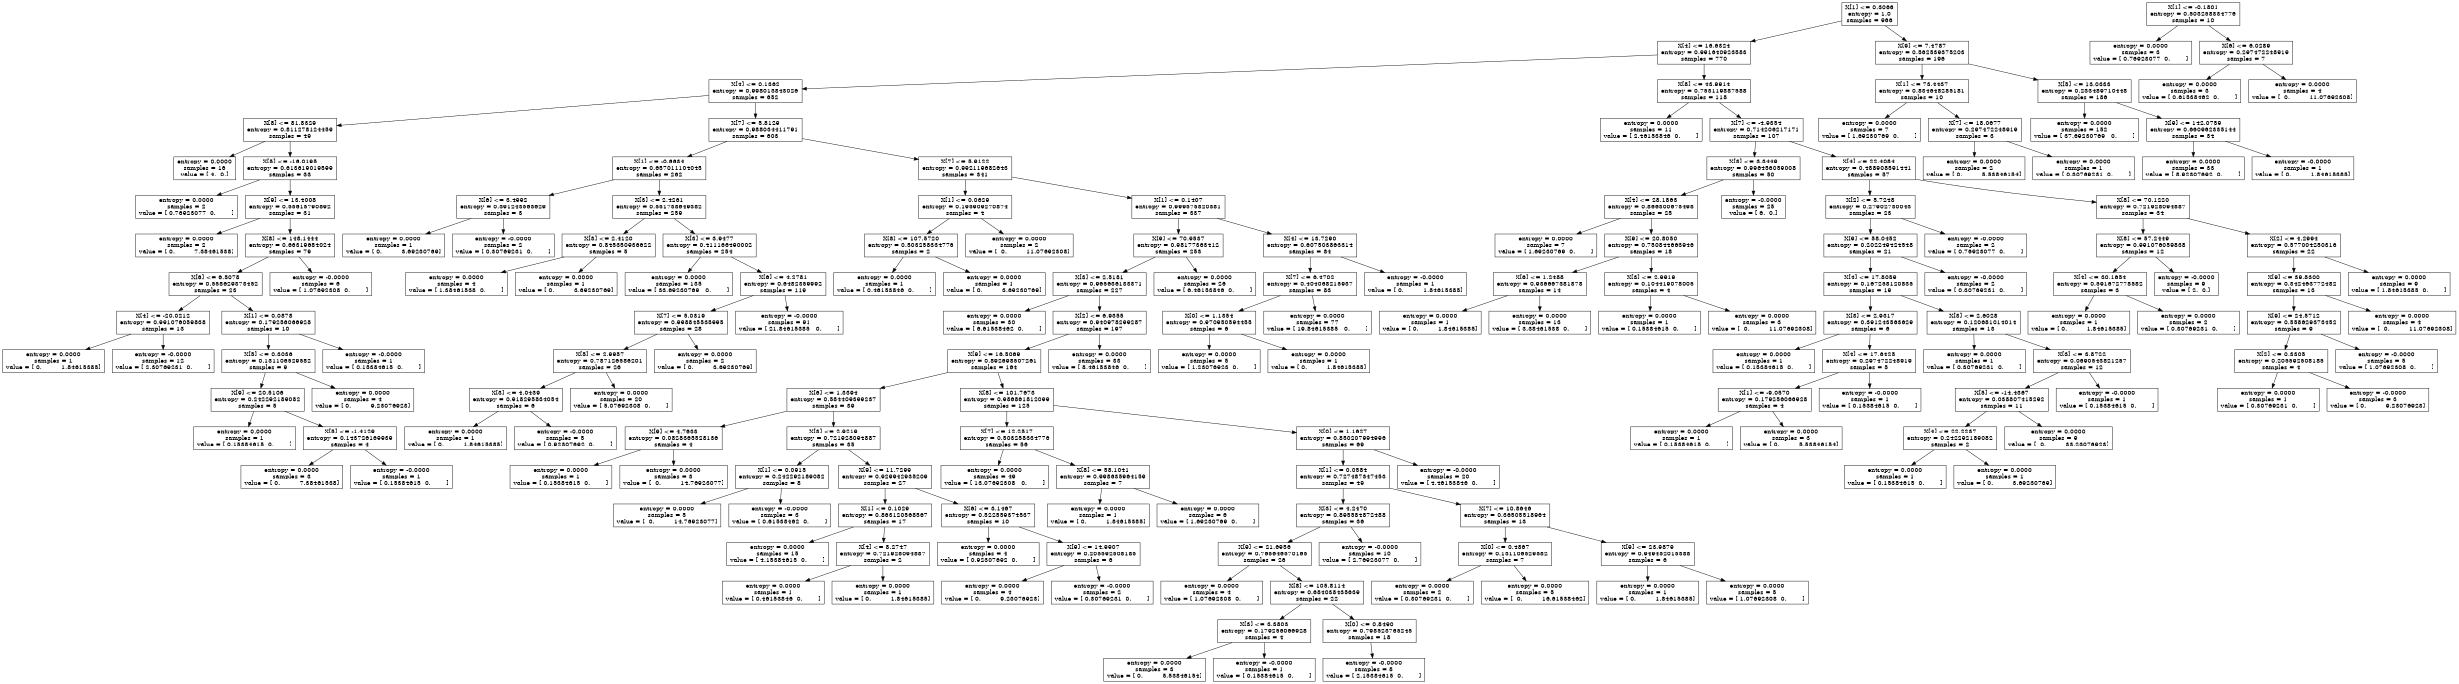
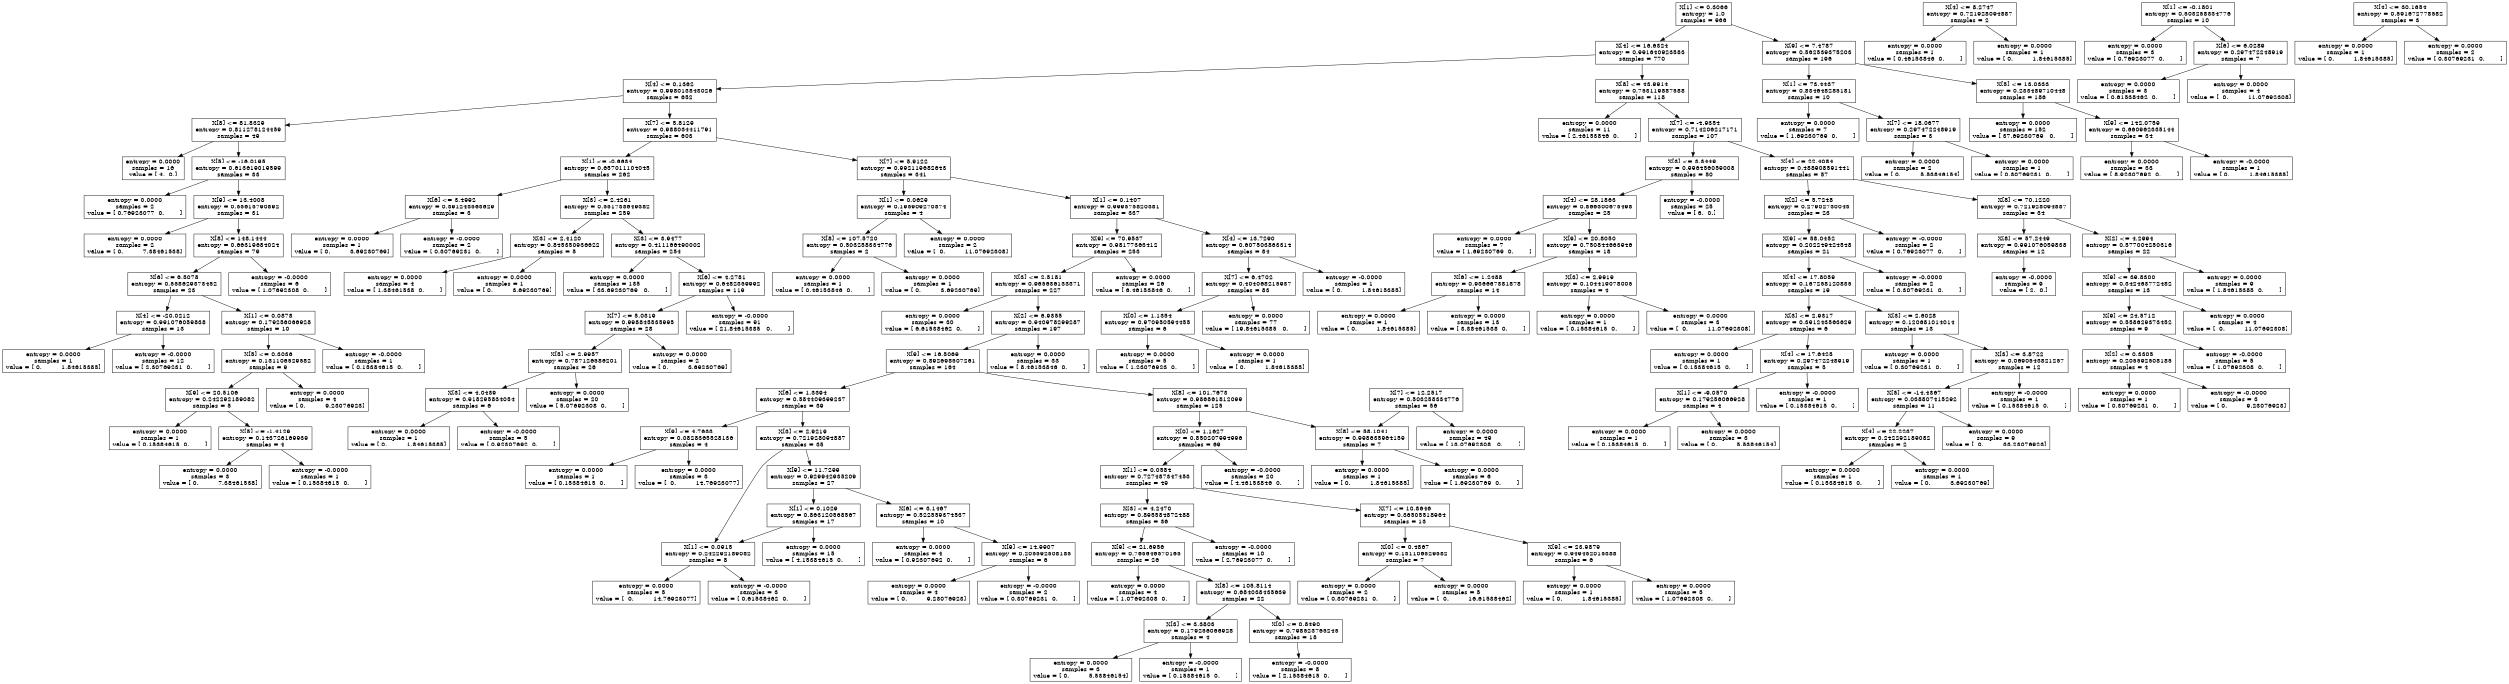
edge "X[8] <= 57.2449 entropy = 0.991076059838 samples = 12" -> "X[4] <= 30.1654 entropy = 0.591672778582 samples = 3": removed
edge "X[8] <= 101.7673 entropy = 0.986861812099 samples = 125" -> "X[7] <= 12.2517 entropy = 0.503258334776 samples = 56": now "X[8] <= 101.7673 entropy = 0.986861812099 samples = 125" -> "X[8] <= 58.1041 entropy = 0.998635964159 samples = 7"
edge "X[1] <= 0.1029 entropy = 0.863120568567 samples = 17" -> "X[4] <= 8.2747 entropy = 0.721928094887 samples = 2": now "X[1] <= 0.1029 entropy = 0.863120568567 samples = 17" -> "X[1] <= 0.0915 entropy = 0.242292189082 samples = 8"
